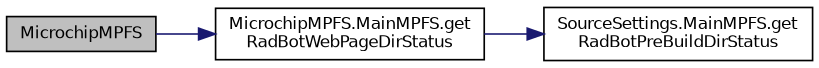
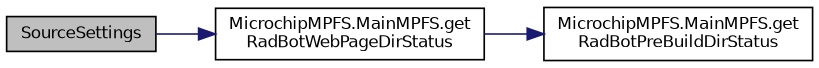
node "MicrochipMPFS": label "MicrochipMPFS" -> "SourceSettings"
node "SourceSettings.MainMPFS.get RadBotPreBuildDirStatus": label "SourceSettings.MainMPFS.get RadBotPreBuildDirStatus" -> "MicrochipMPFS.MainMPFS.get RadBotPreBuildDirStatus"
